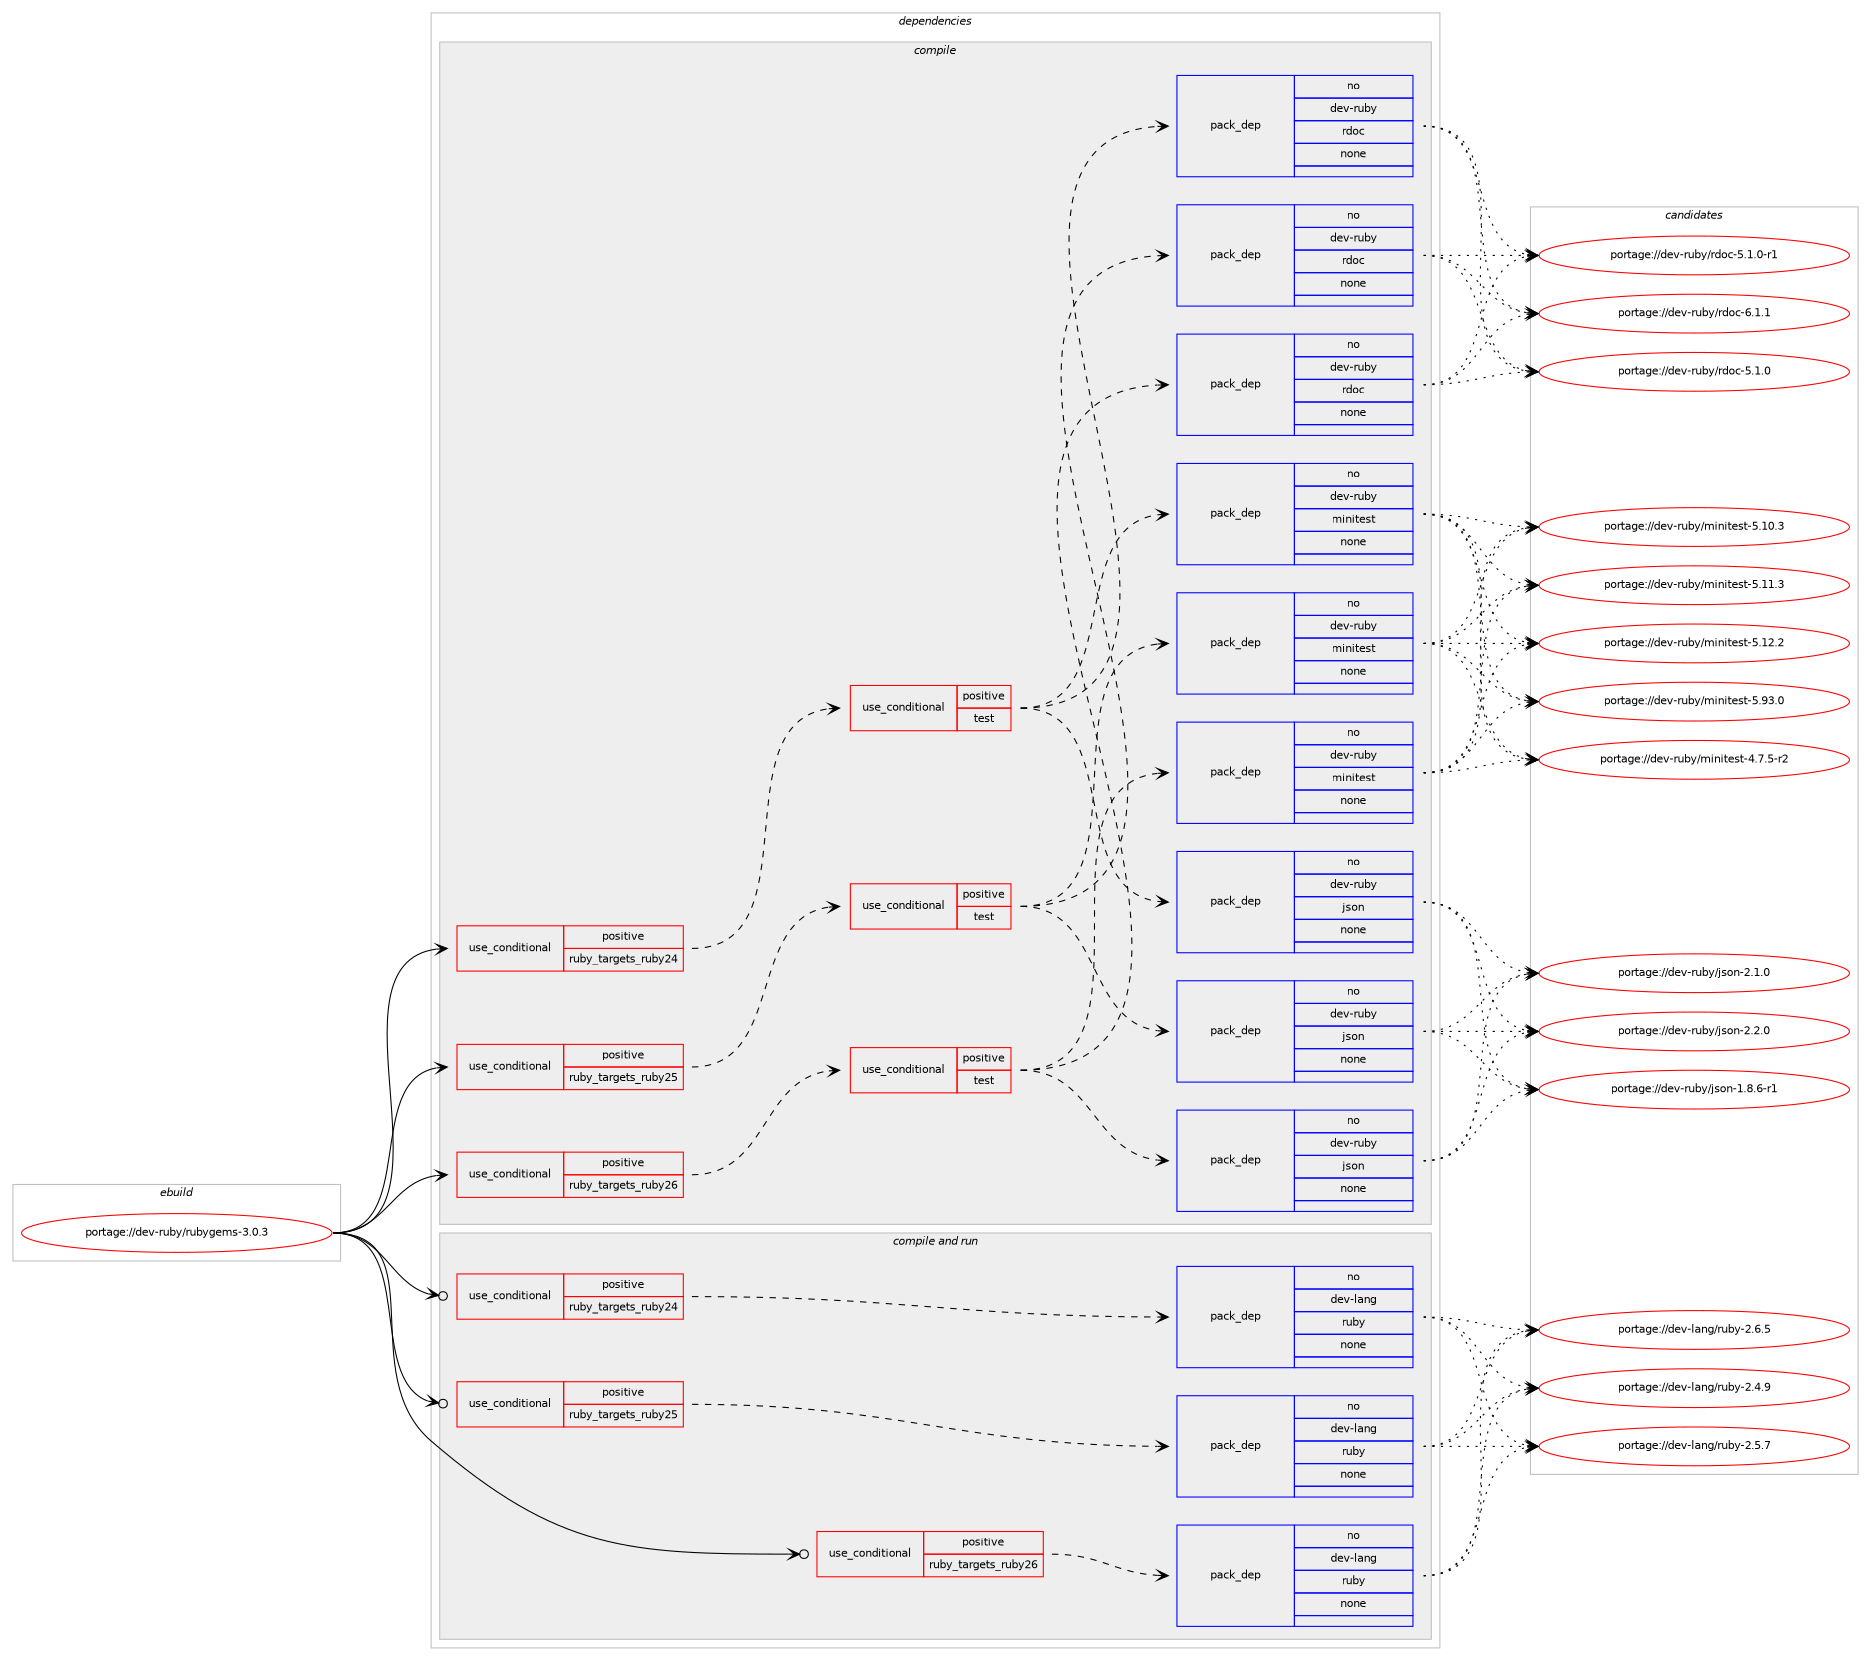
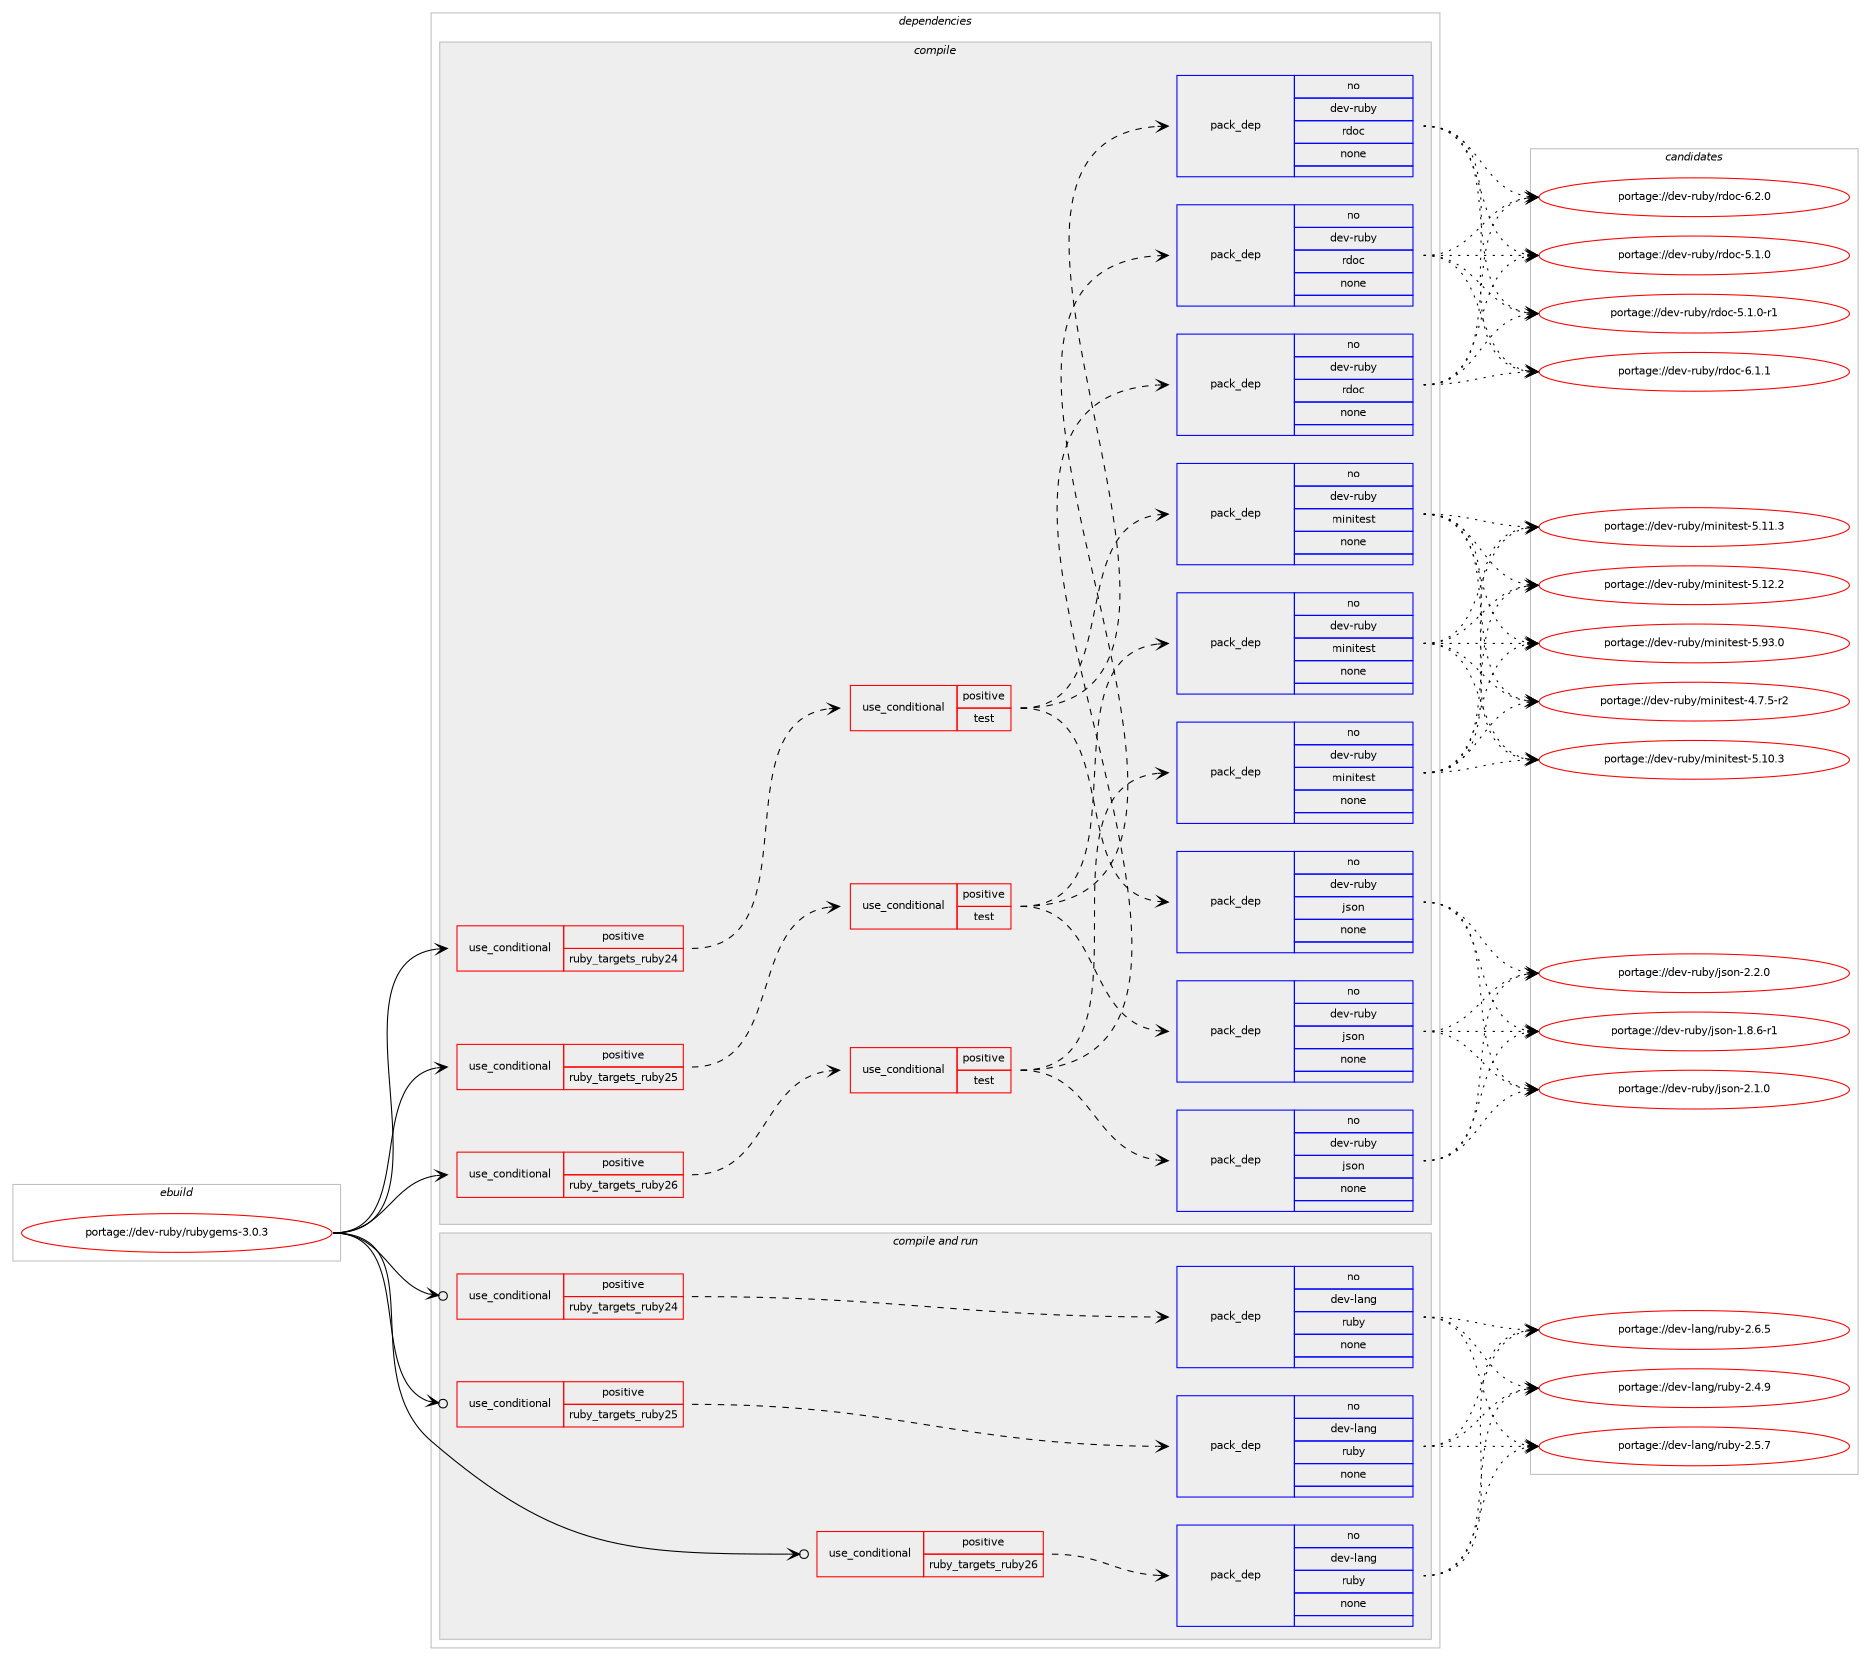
node "portage://dev-ruby/rdoc-6.2.0": added
